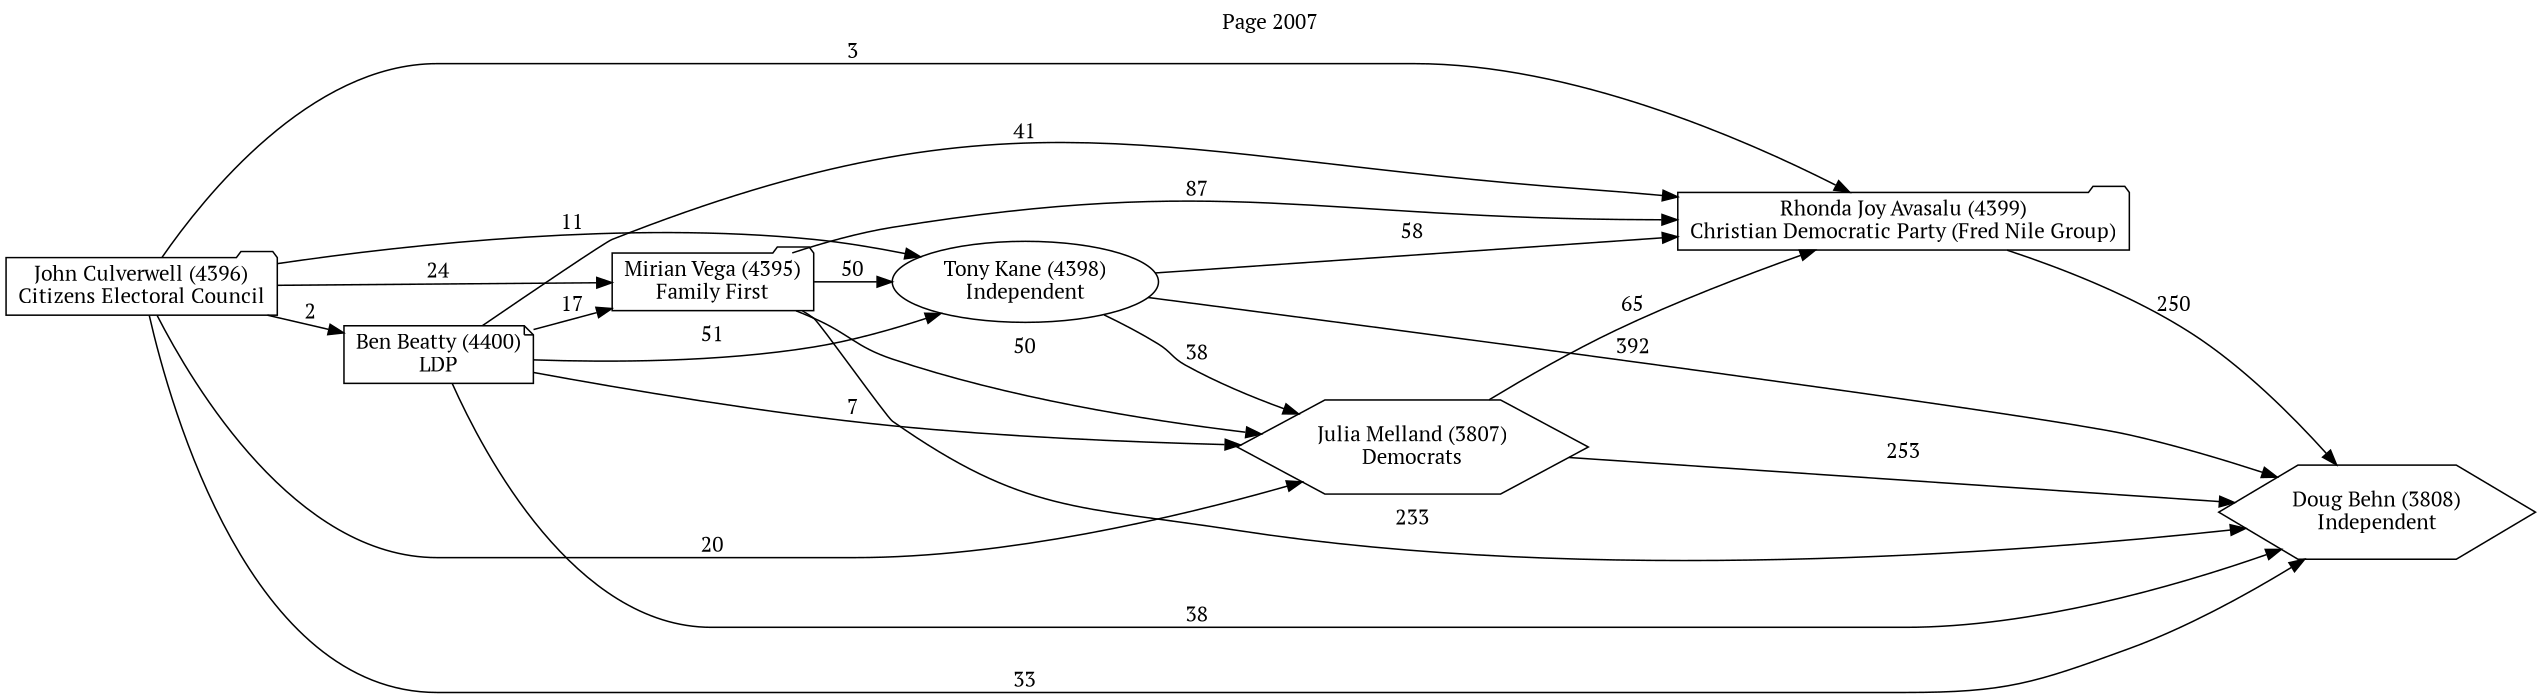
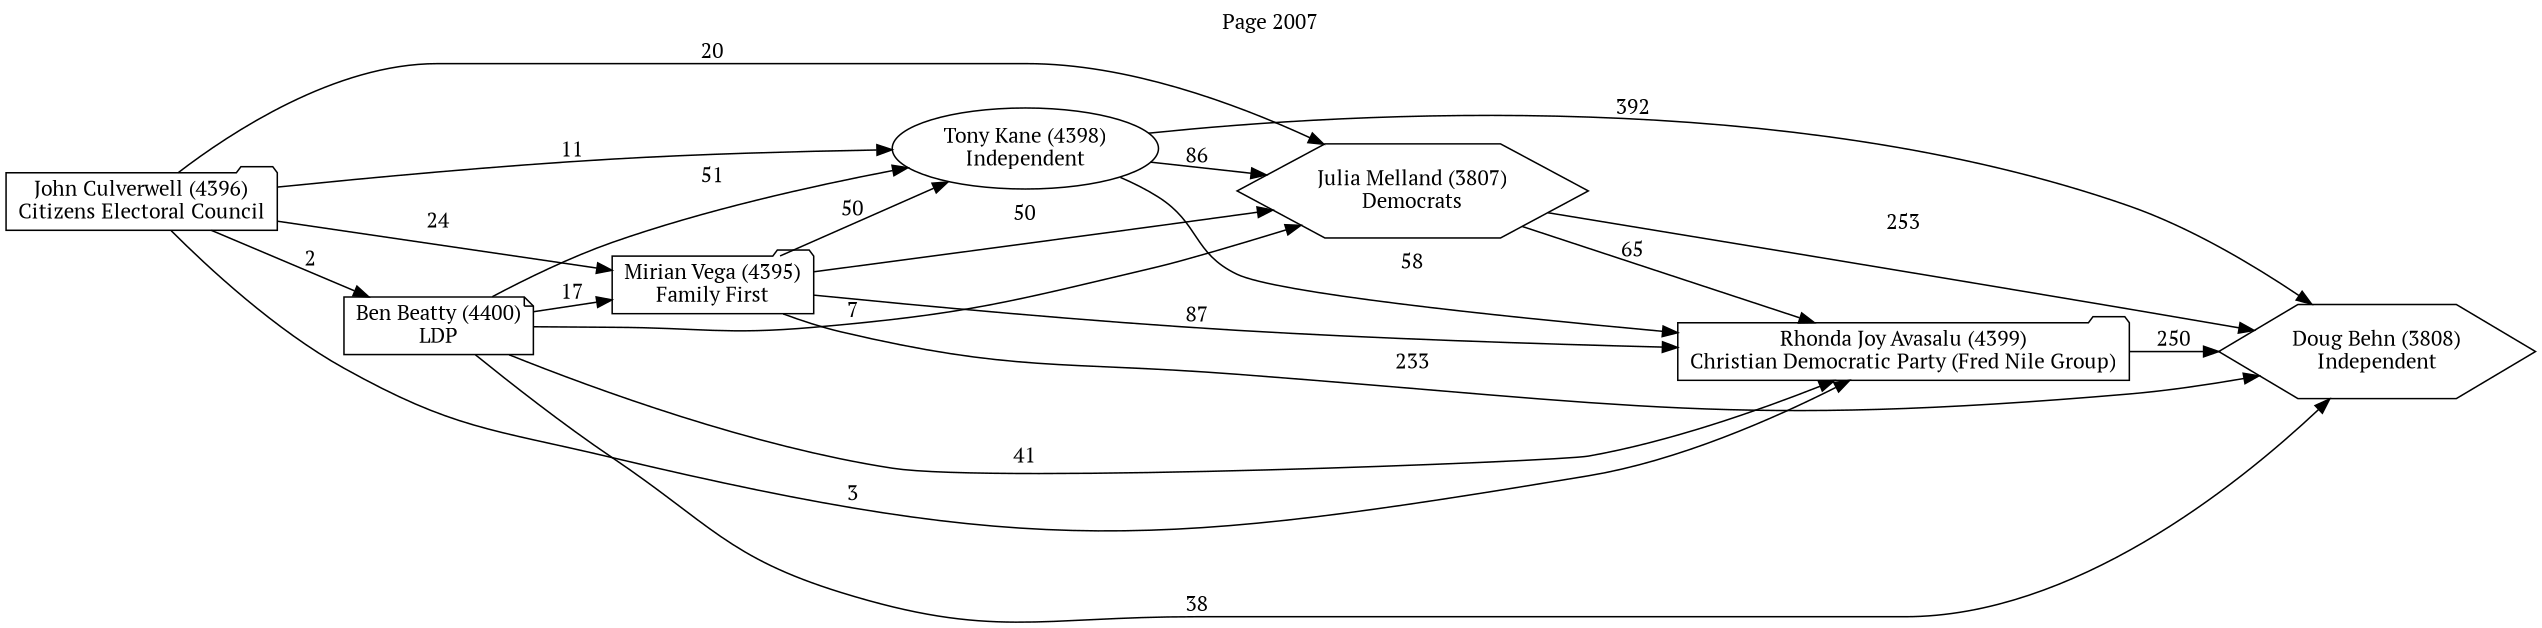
edge "Tony Kane (4398) Independent" -> "Julia Melland (3807) Democrats": label "38" -> "86"
edge "John Culverwell (4396) Citizens Electoral Council" -> "Doug Behn (3808) Independent": removed, label "33"
